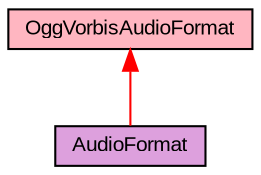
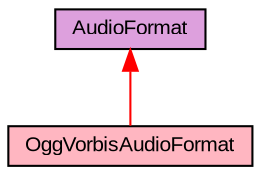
edge "AudioFormat" -> "OggVorbisAudioFormat": reversed
